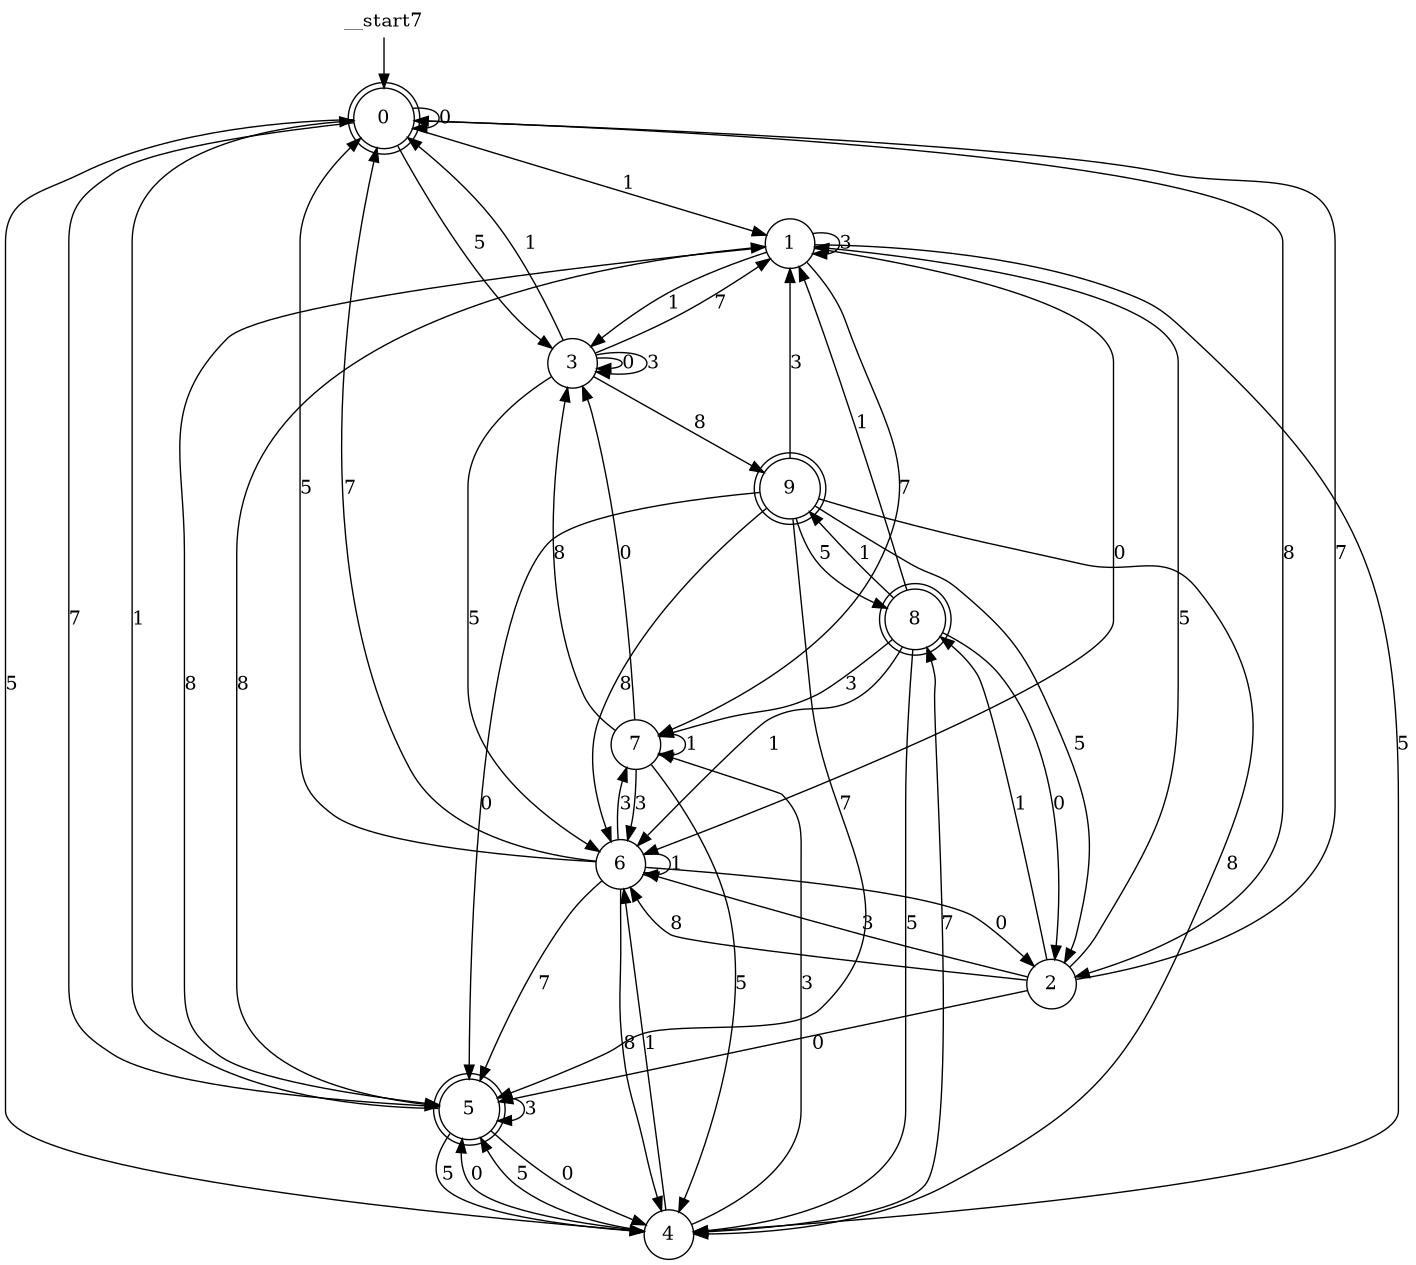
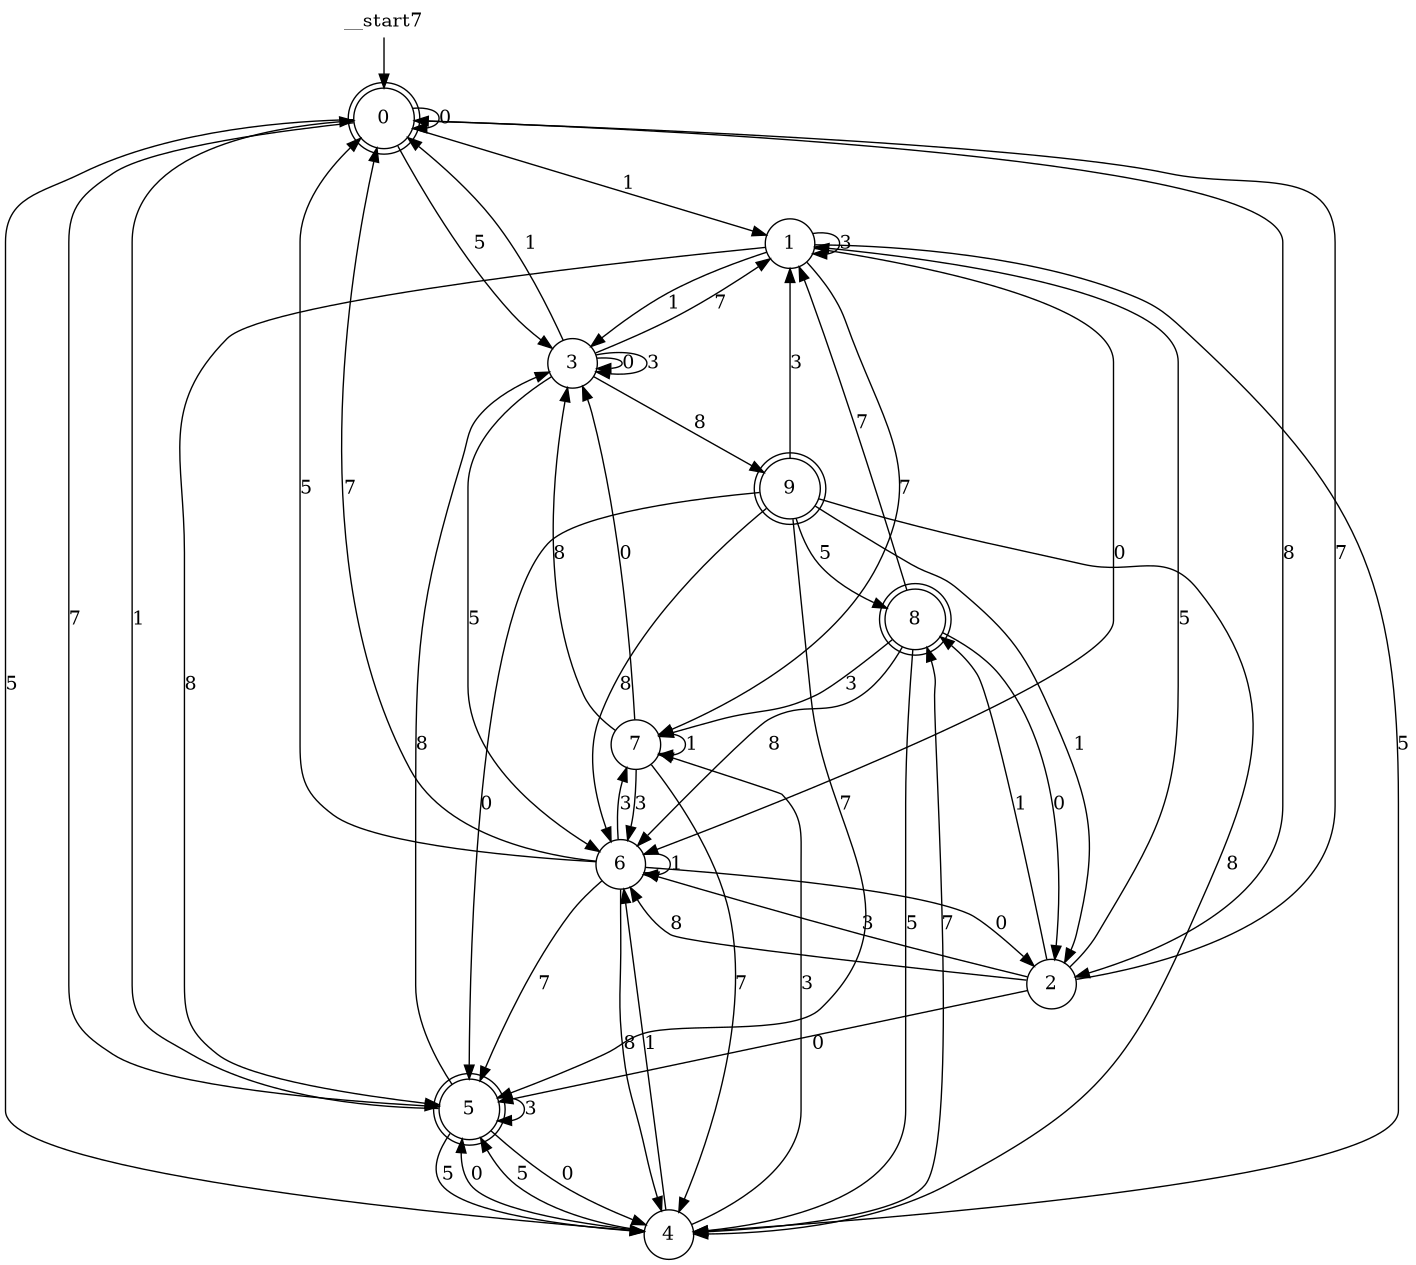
edge "8" -> "1": label "1" -> "7"
edge "8" -> "9": removed, label "1"
edge "5" -> "1": now "5" -> "3"
edge "8" -> "6": label "1" -> "8"
edge "9" -> "2": label "5" -> "1"
edge "7" -> "4": label "5" -> "7"
